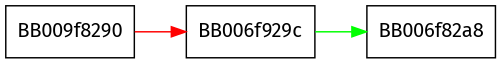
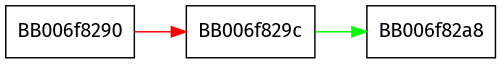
node "BB009f8290": label "BB009f8290" -> "BB006f8290"
node "BB006f929c": label "BB006f929c" -> "BB006f829c"
